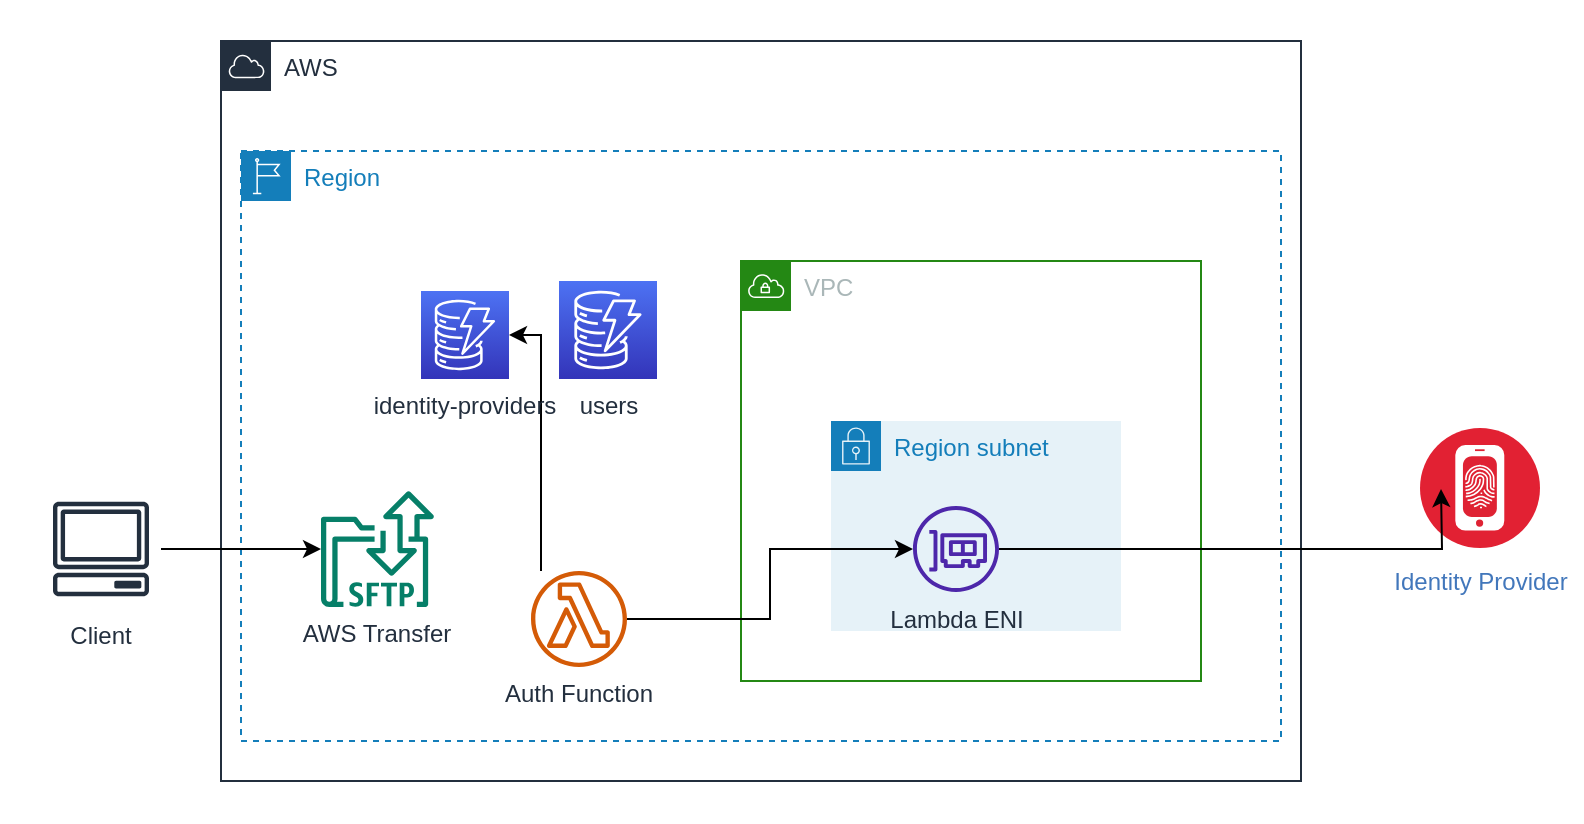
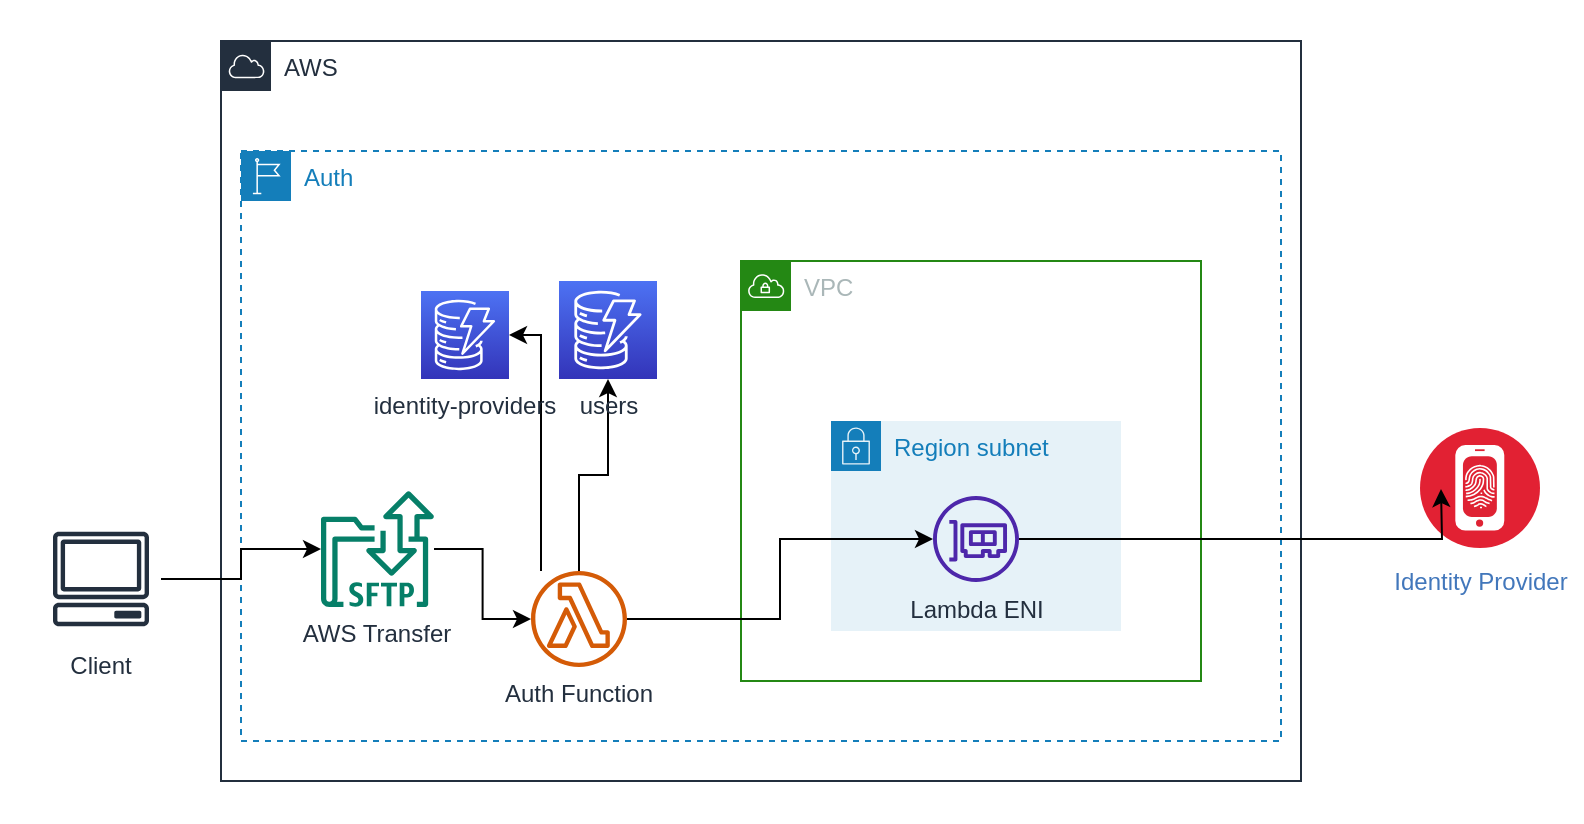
node "Region": label "Region" -> "Auth"
edge "Auth Function" -> "users": added
node "Client": moved (101, 549) -> (101, 579)
node "Lambda ENI": moved (956, 549) -> (976, 539)
edge "AWS Transfer" -> "Auth Function": added
